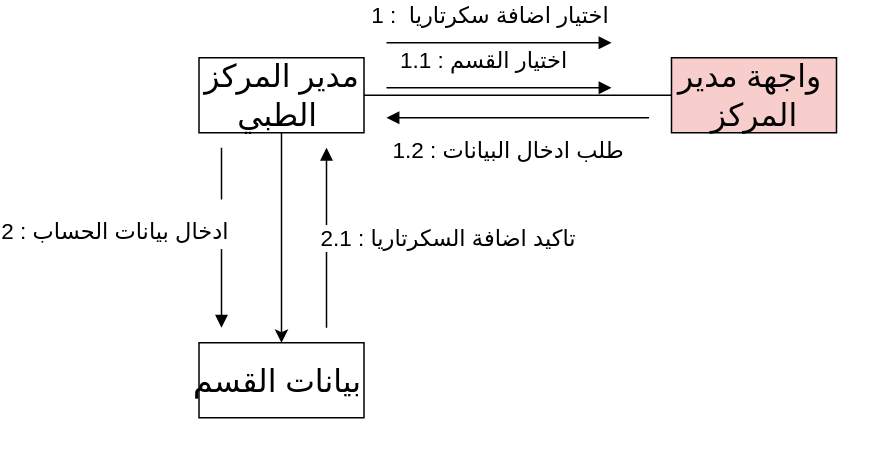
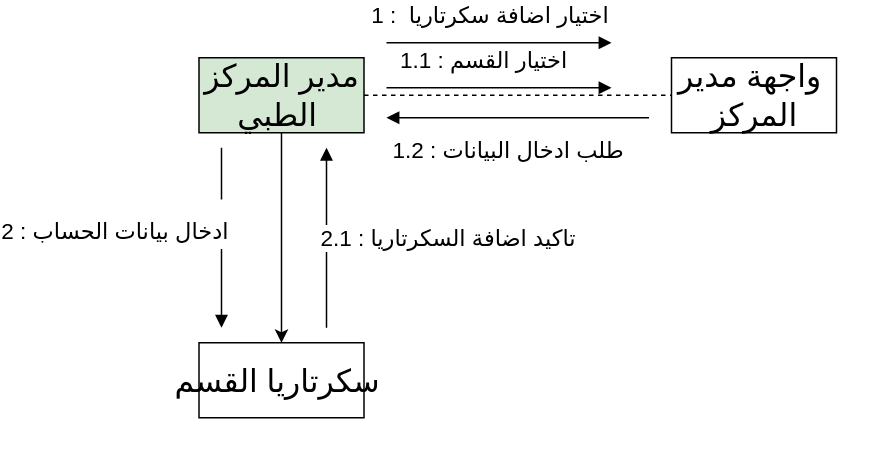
node "مدير المركز الطبي": fillcolor #ffffff -> #d5e8d4
edge "مدير المركز الطبي" -- "واجهة مدير المركز": style solid -> dashed
node "واجهة مدير المركز": fillcolor #f8cecc -> #ffffff
node "بيانات القسم": label "بيانات القسم" -> "سكرتاريا القسم"
